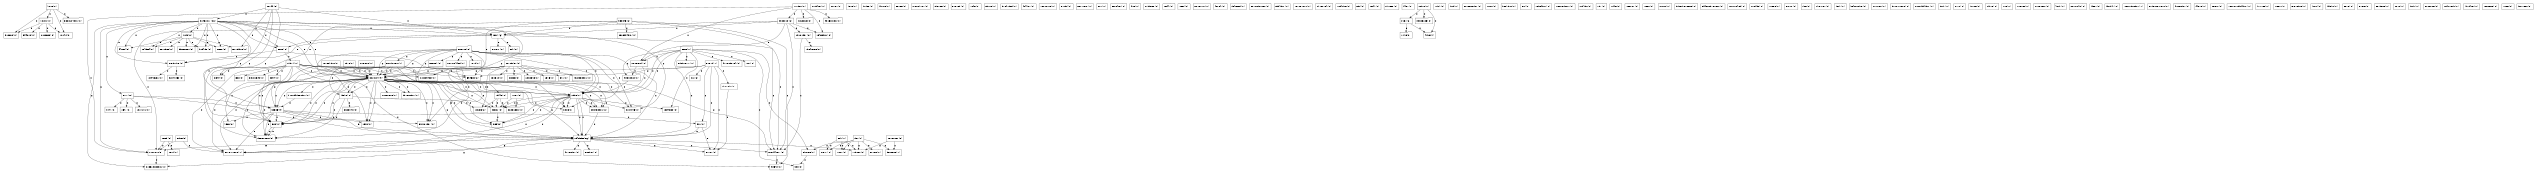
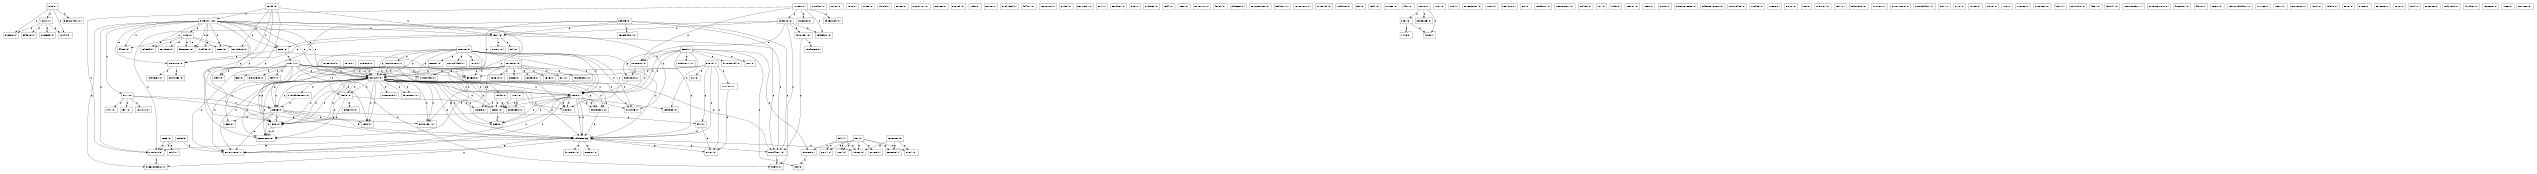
node "thank(1)": added
